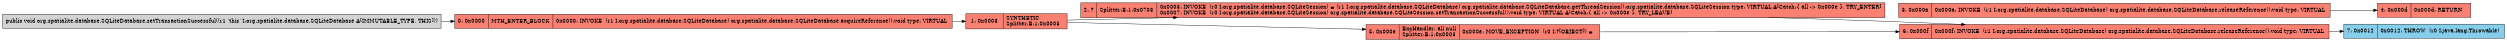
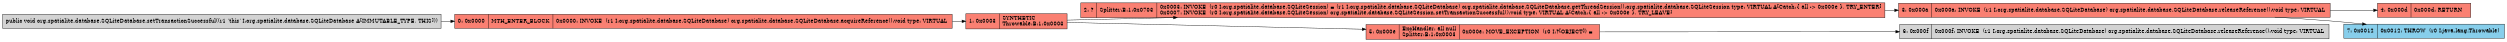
edge "2: ?" -> "6: 0x000f": now "2: ?" -> "3: 0x000a"
node "1: 0x0003": text "Splitter:B:1:0x0003" -> "Throwable:B:1:0x0003"
edge "6: 0x000f" -> "7: 0x0012": now "3: 0x000a" -> "7: 0x0012"
node "6: 0x000f": fillcolor salmon -> lightgrey
